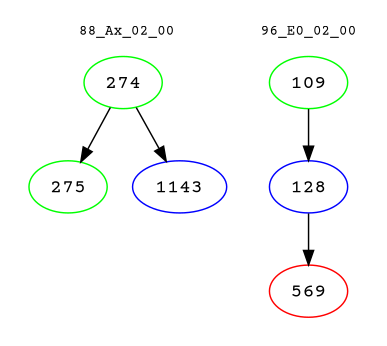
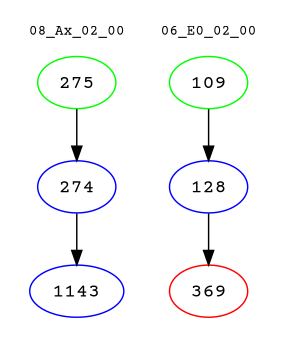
cluster "88_Ax_02_00": label "88_Ax_02_00" -> "08_Ax_02_00"
cluster "96_E0_02_00": label "96_E0_02_00" -> "06_E0_02_00"
node "274": color green -> blue
edge "274" -> "275": reversed
node "569": label "569" -> "369"
